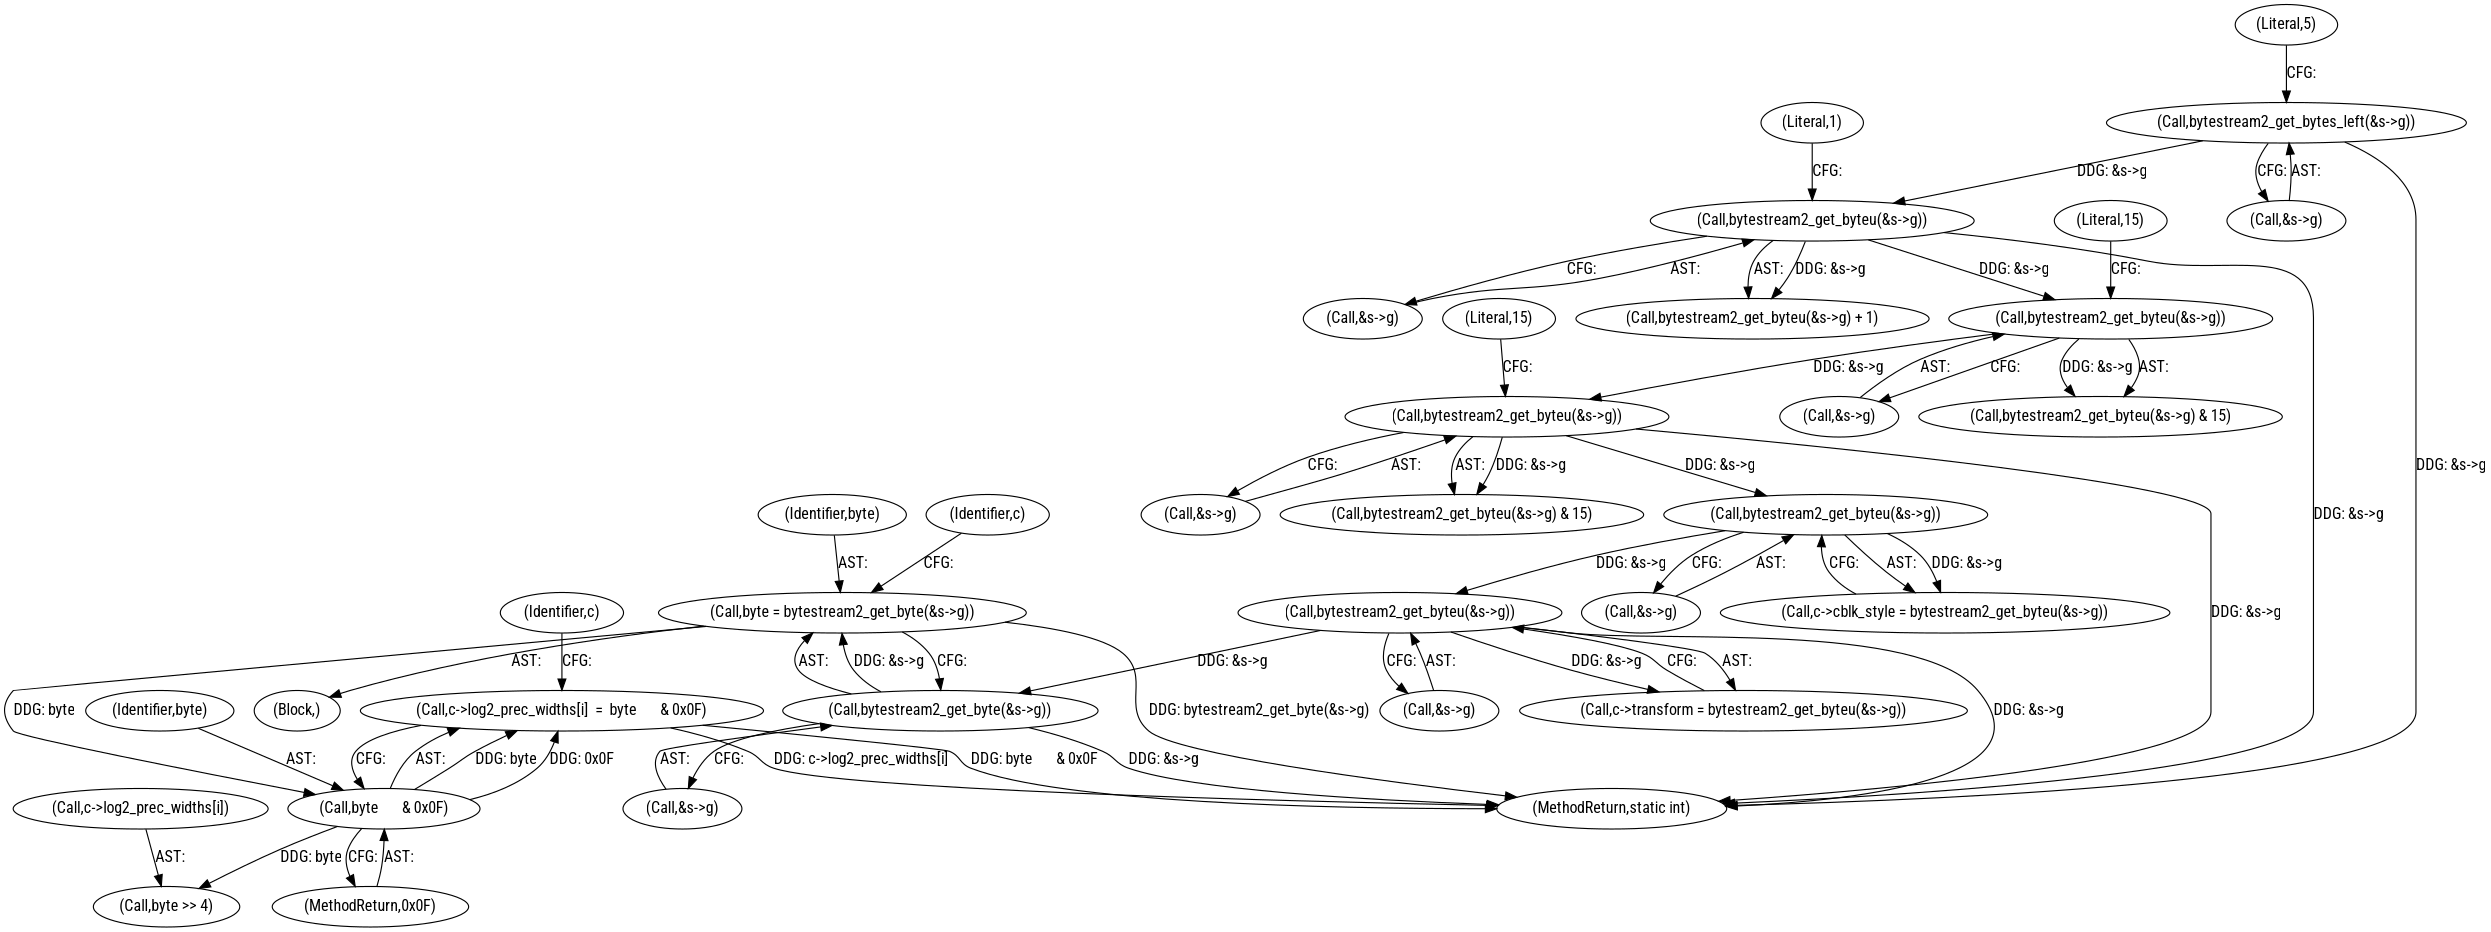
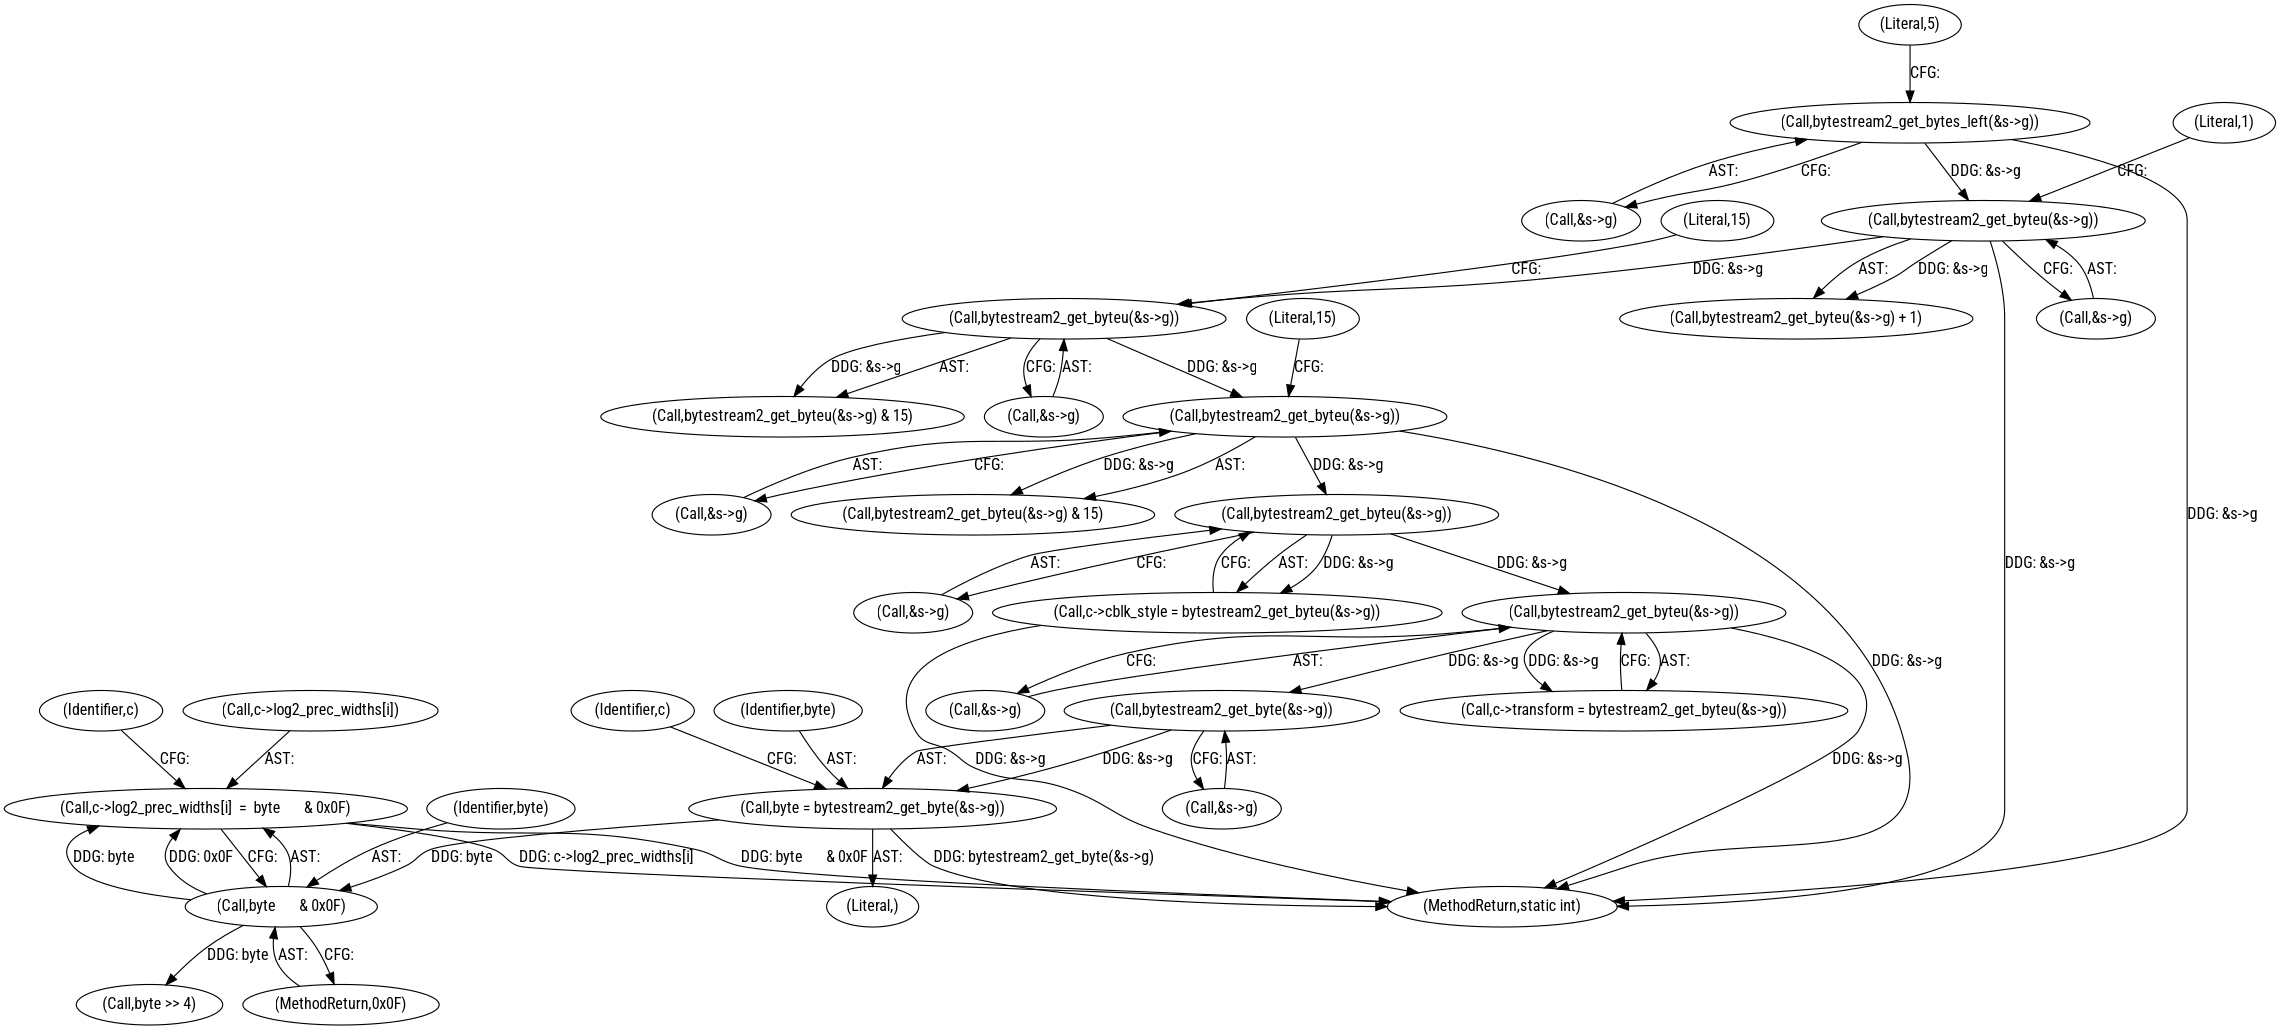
edge "(Call,byte = bytestream2_get_byte(&s->g))" -> "(Call,bytestream2_get_byte(&s->g))": removed, label "CFG:"
node "(Block,)": label "(Block,)" -> "(Literal,)"
edge "(Call,bytestream2_get_byte(&s->g))" -> "(MethodReturn,static int)": now "(Call,c->cblk_style = bytestream2_get_byteu(&s->g))" -> "(MethodReturn,static int)"
edge "(Call,c->log2_prec_widths[i])" -> "(Call,byte >> 4)": now "(Call,c->log2_prec_widths[i])" -> "(Call,c->log2_prec_widths[i]  =  byte       & 0x0F)"
